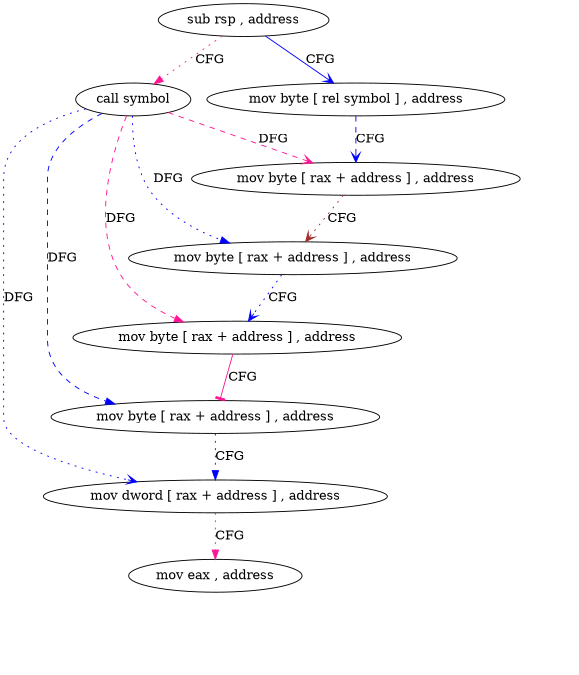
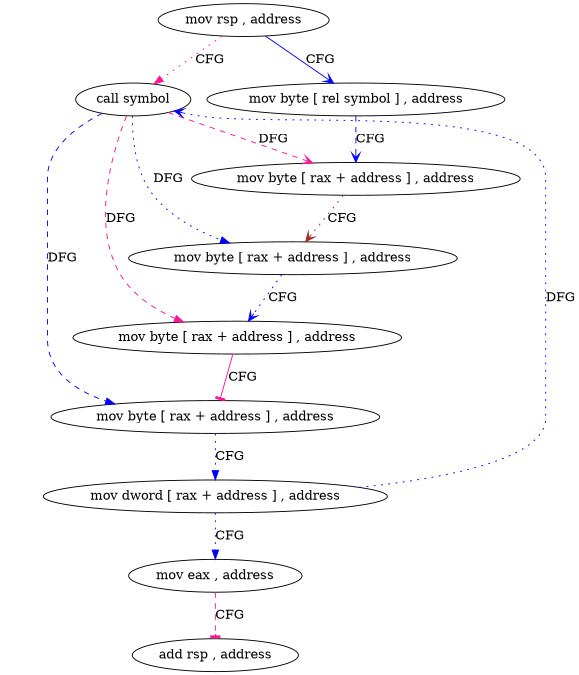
node "sub rsp , address": label "sub rsp , address" -> "mov rsp , address"
edge "call symbol" -> "mov dword [ rax + address ] , address": reversed
edge "mov dword [ rax + address ] , address" -> "mov eax , address": color deeppink -> blue
node "add rsp , address": added
